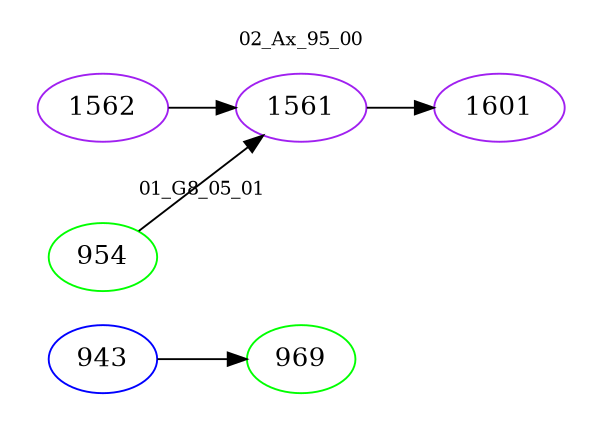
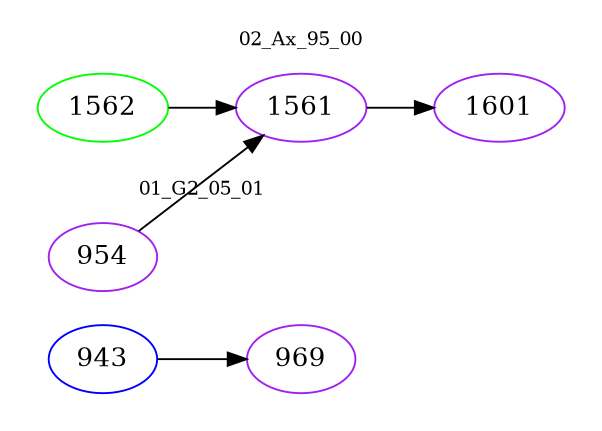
node "1562": color purple -> green
cluster "01_G8_05_01": label "01_G8_05_01" -> "01_G2_05_01"
node "954": color green -> purple
node "969": color green -> purple
